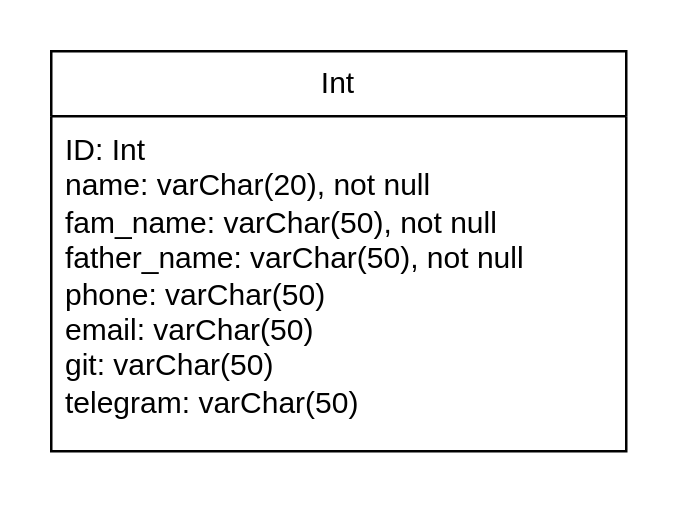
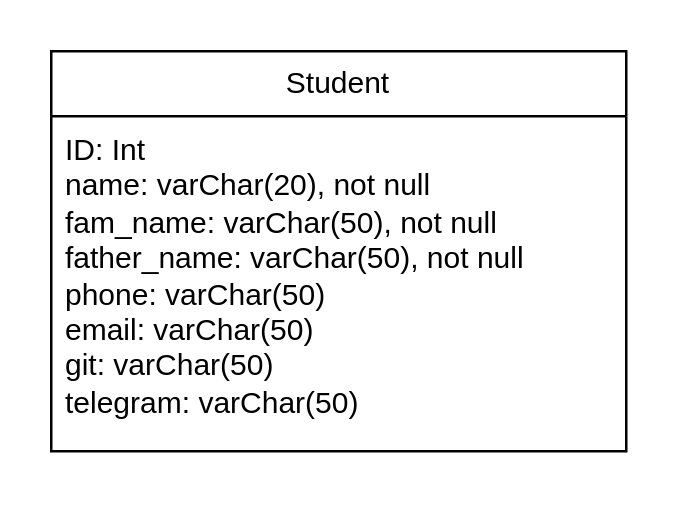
node "Int": label "Int" -> "Student"
